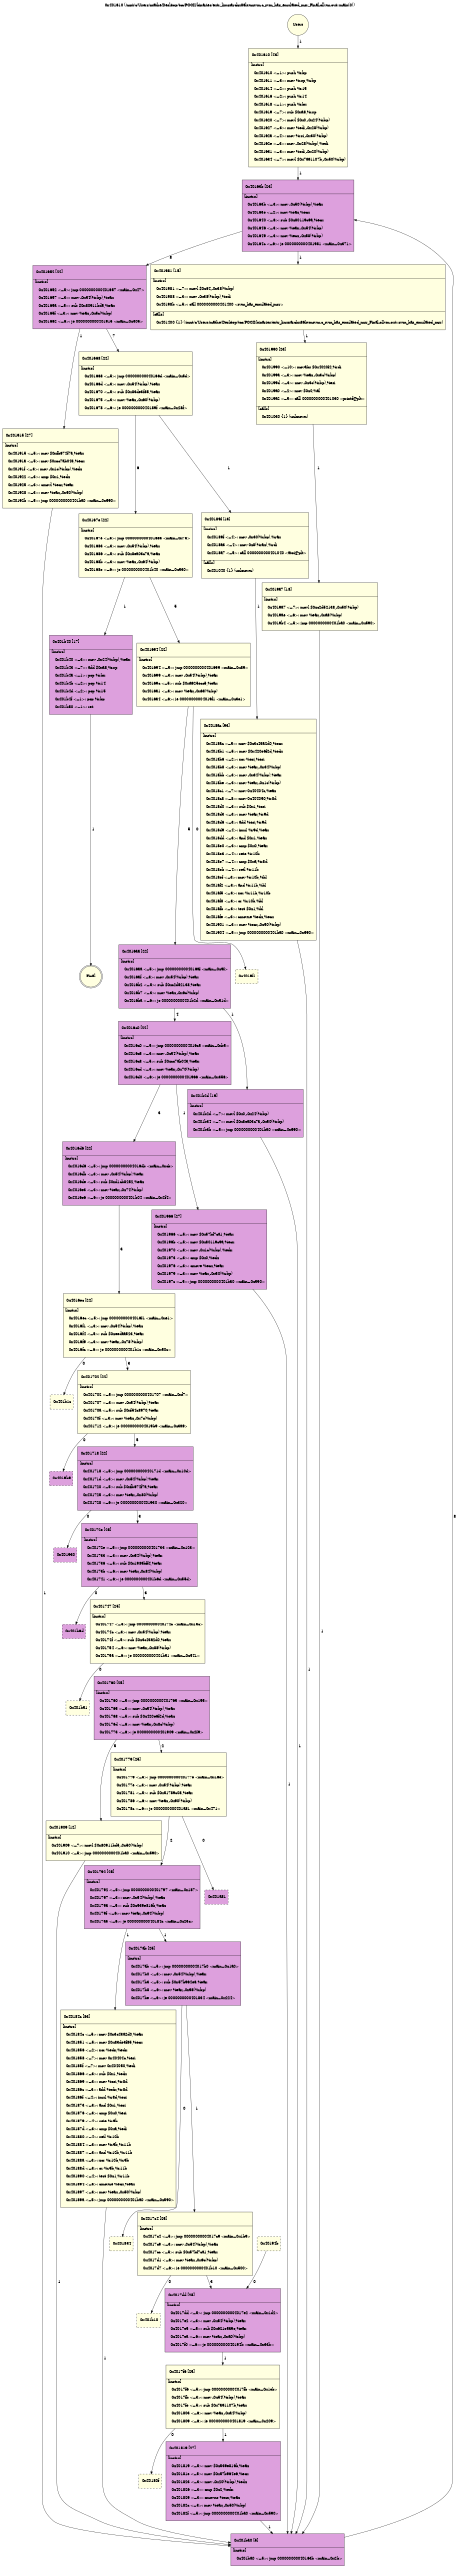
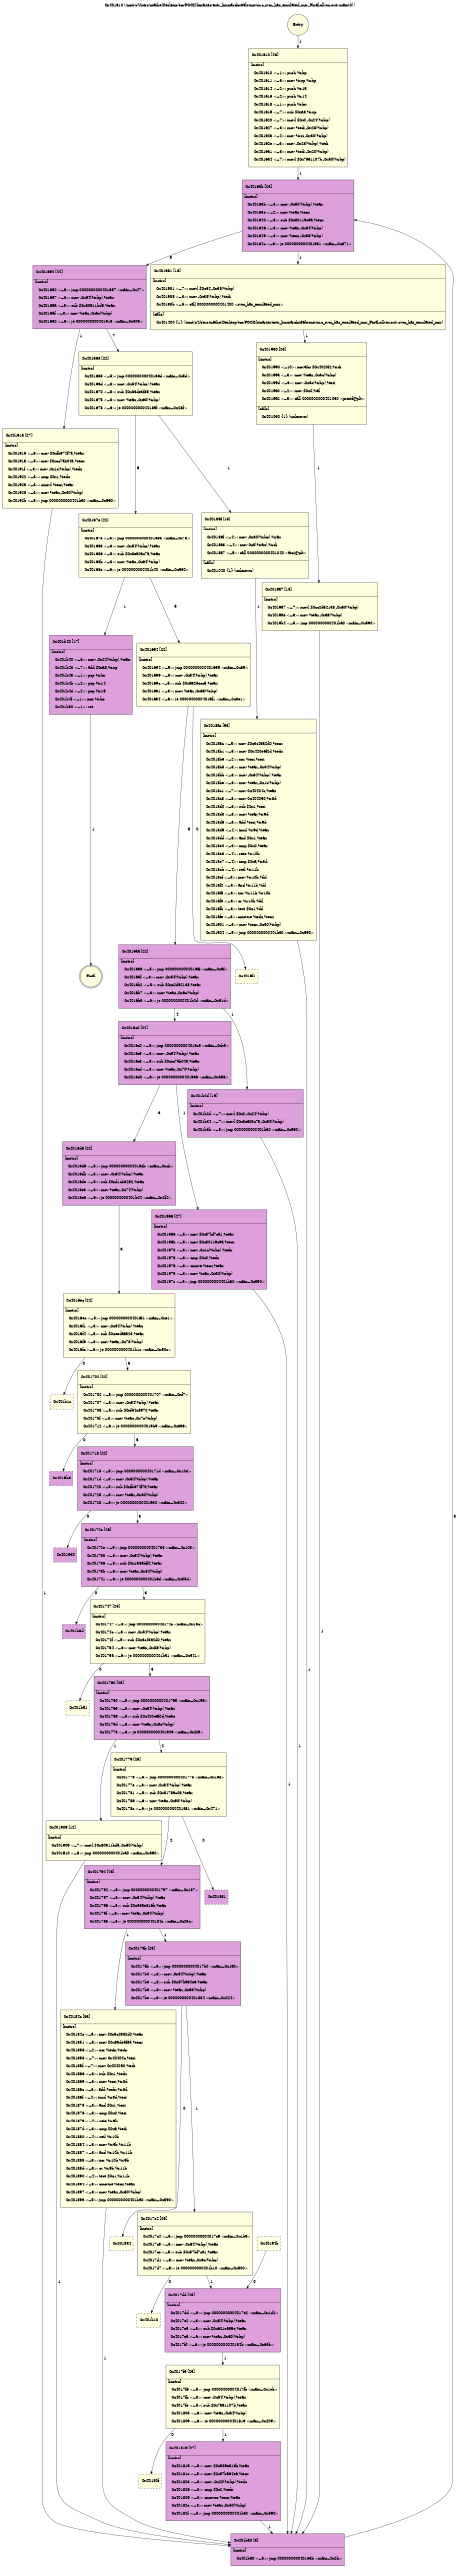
node "Users": label "Users" -> "Entry"
edge "0x401747 [25]" -> "0x401760 [25]": added, label "3"
edge "0x401760 [25]" -> "0x401909 [12]": label " 5" -> " 1"
edge "0x4017c4 [25]" -> "0x4017dd [25]": label " 3" -> " 1"
